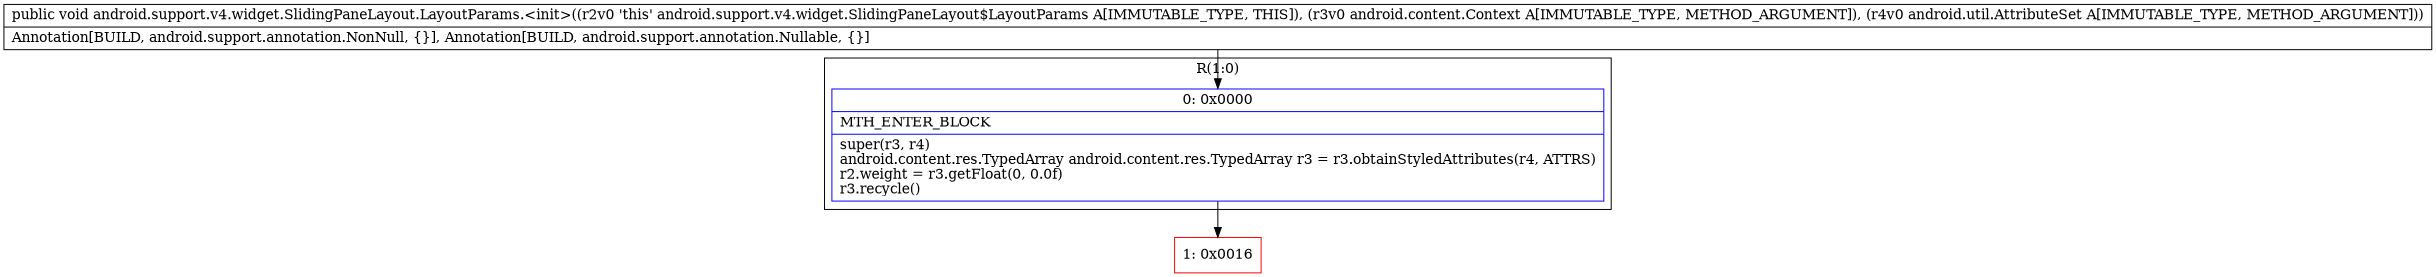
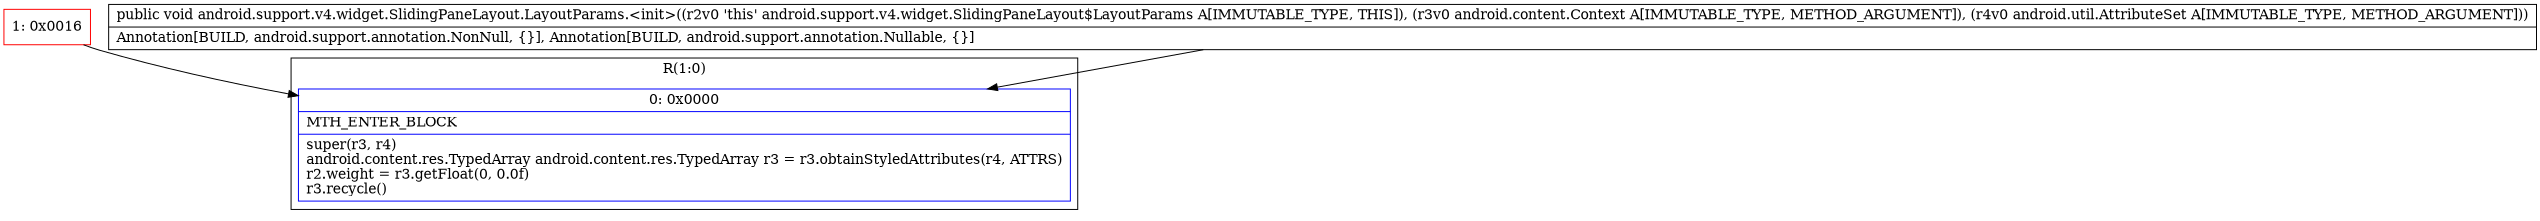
edge "0: 0x0000" -> "1: 0x0016": reversed
